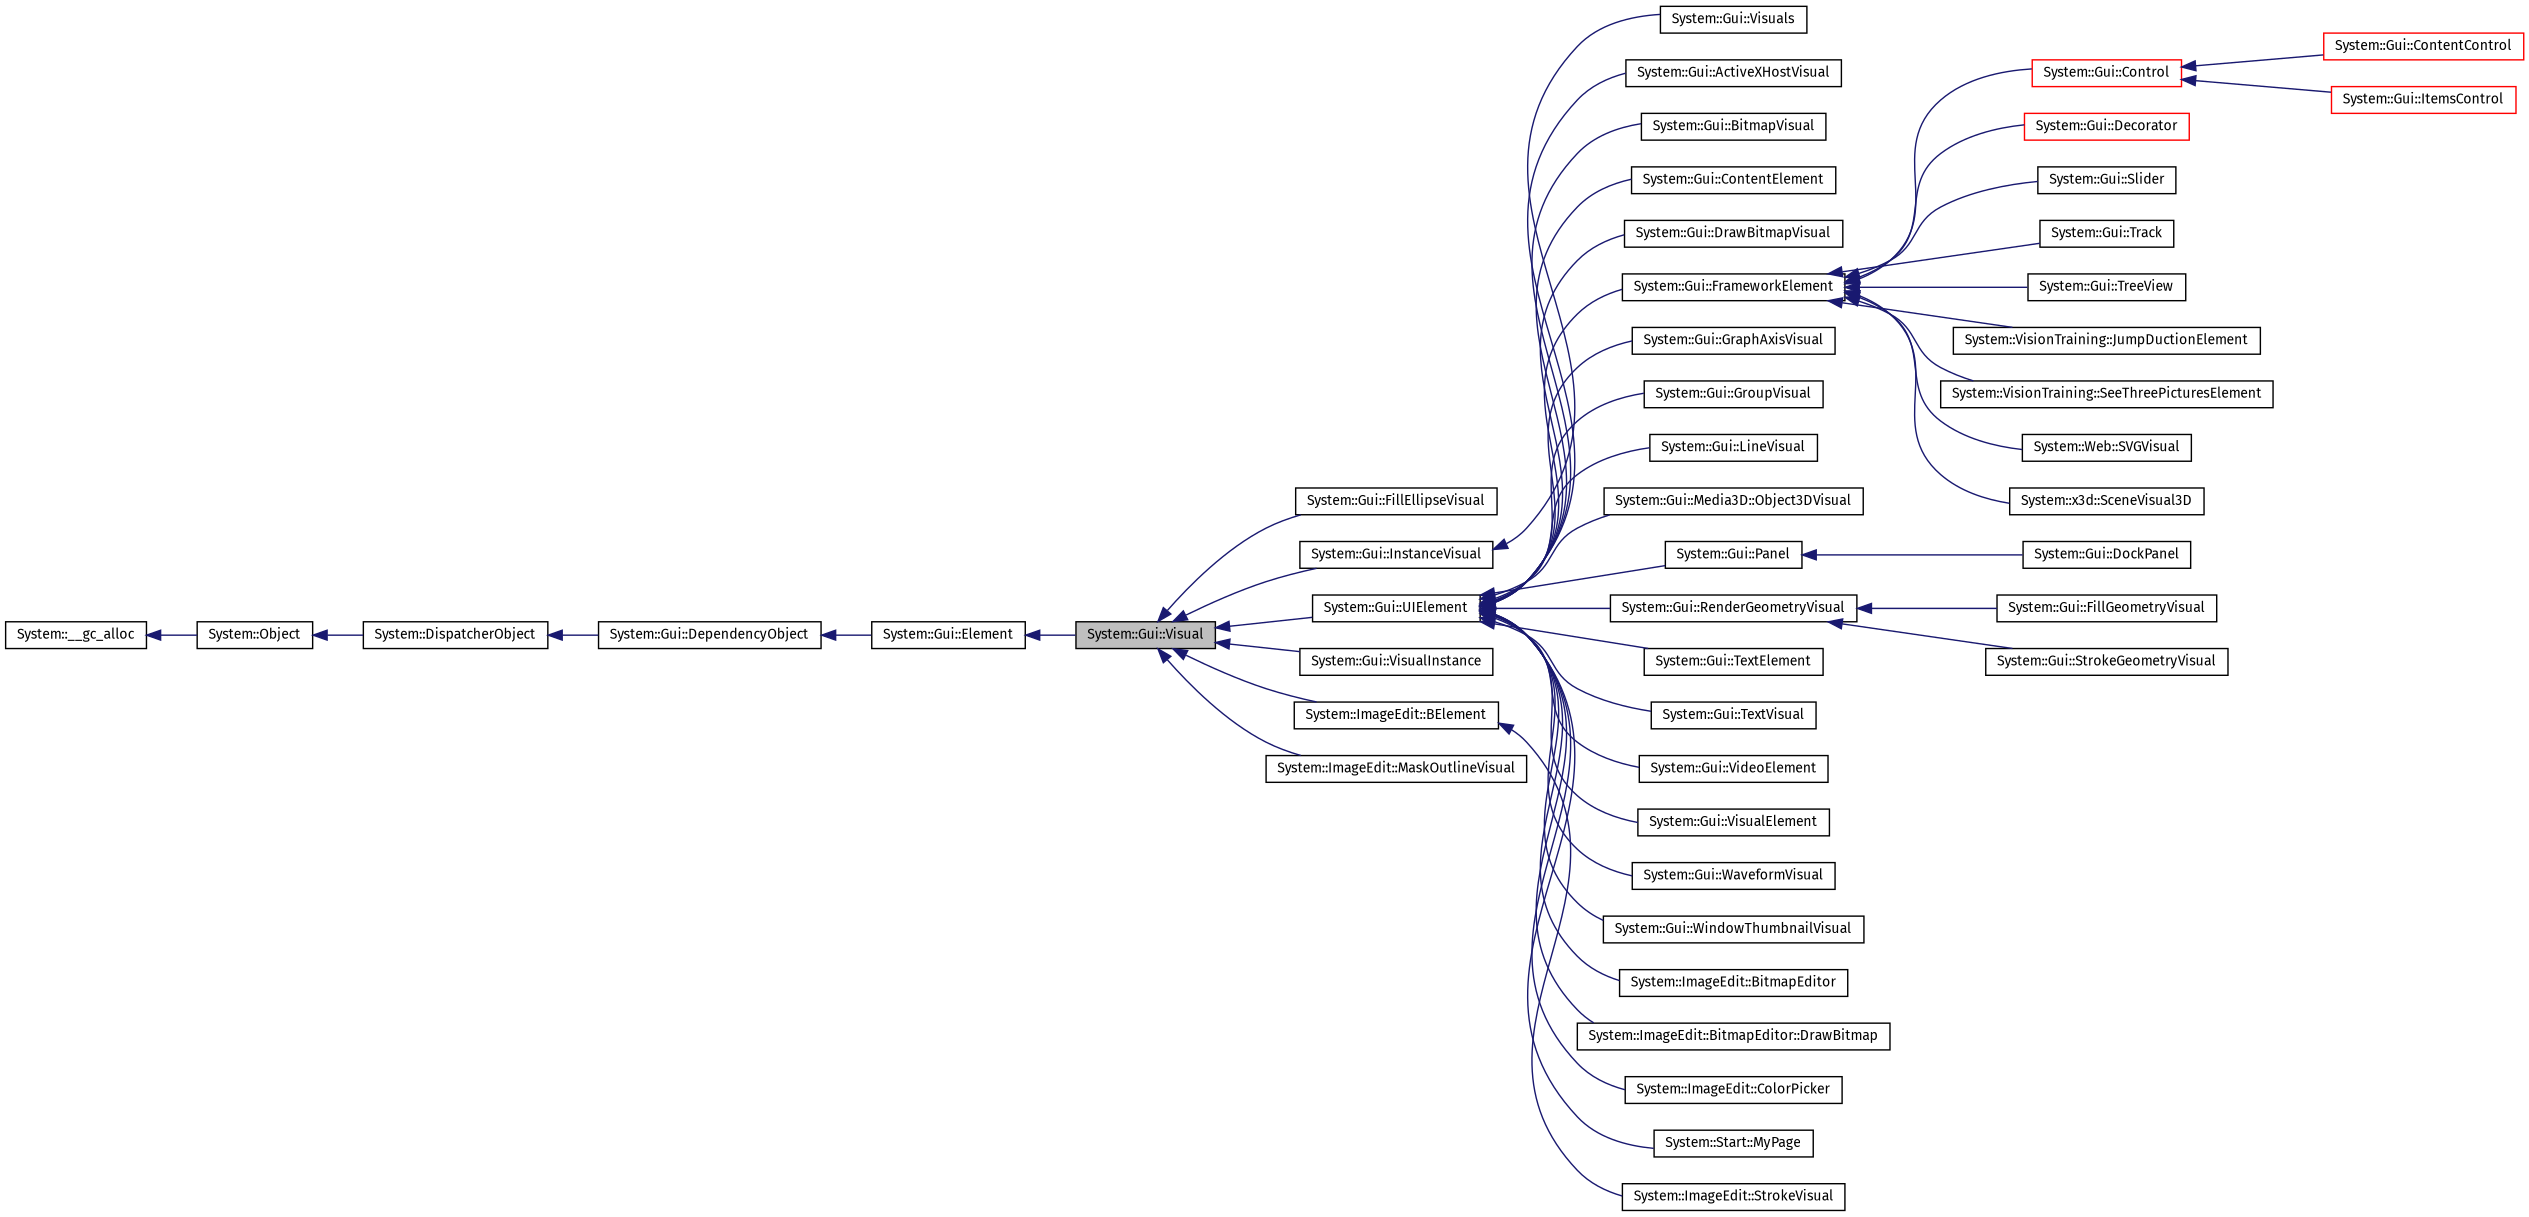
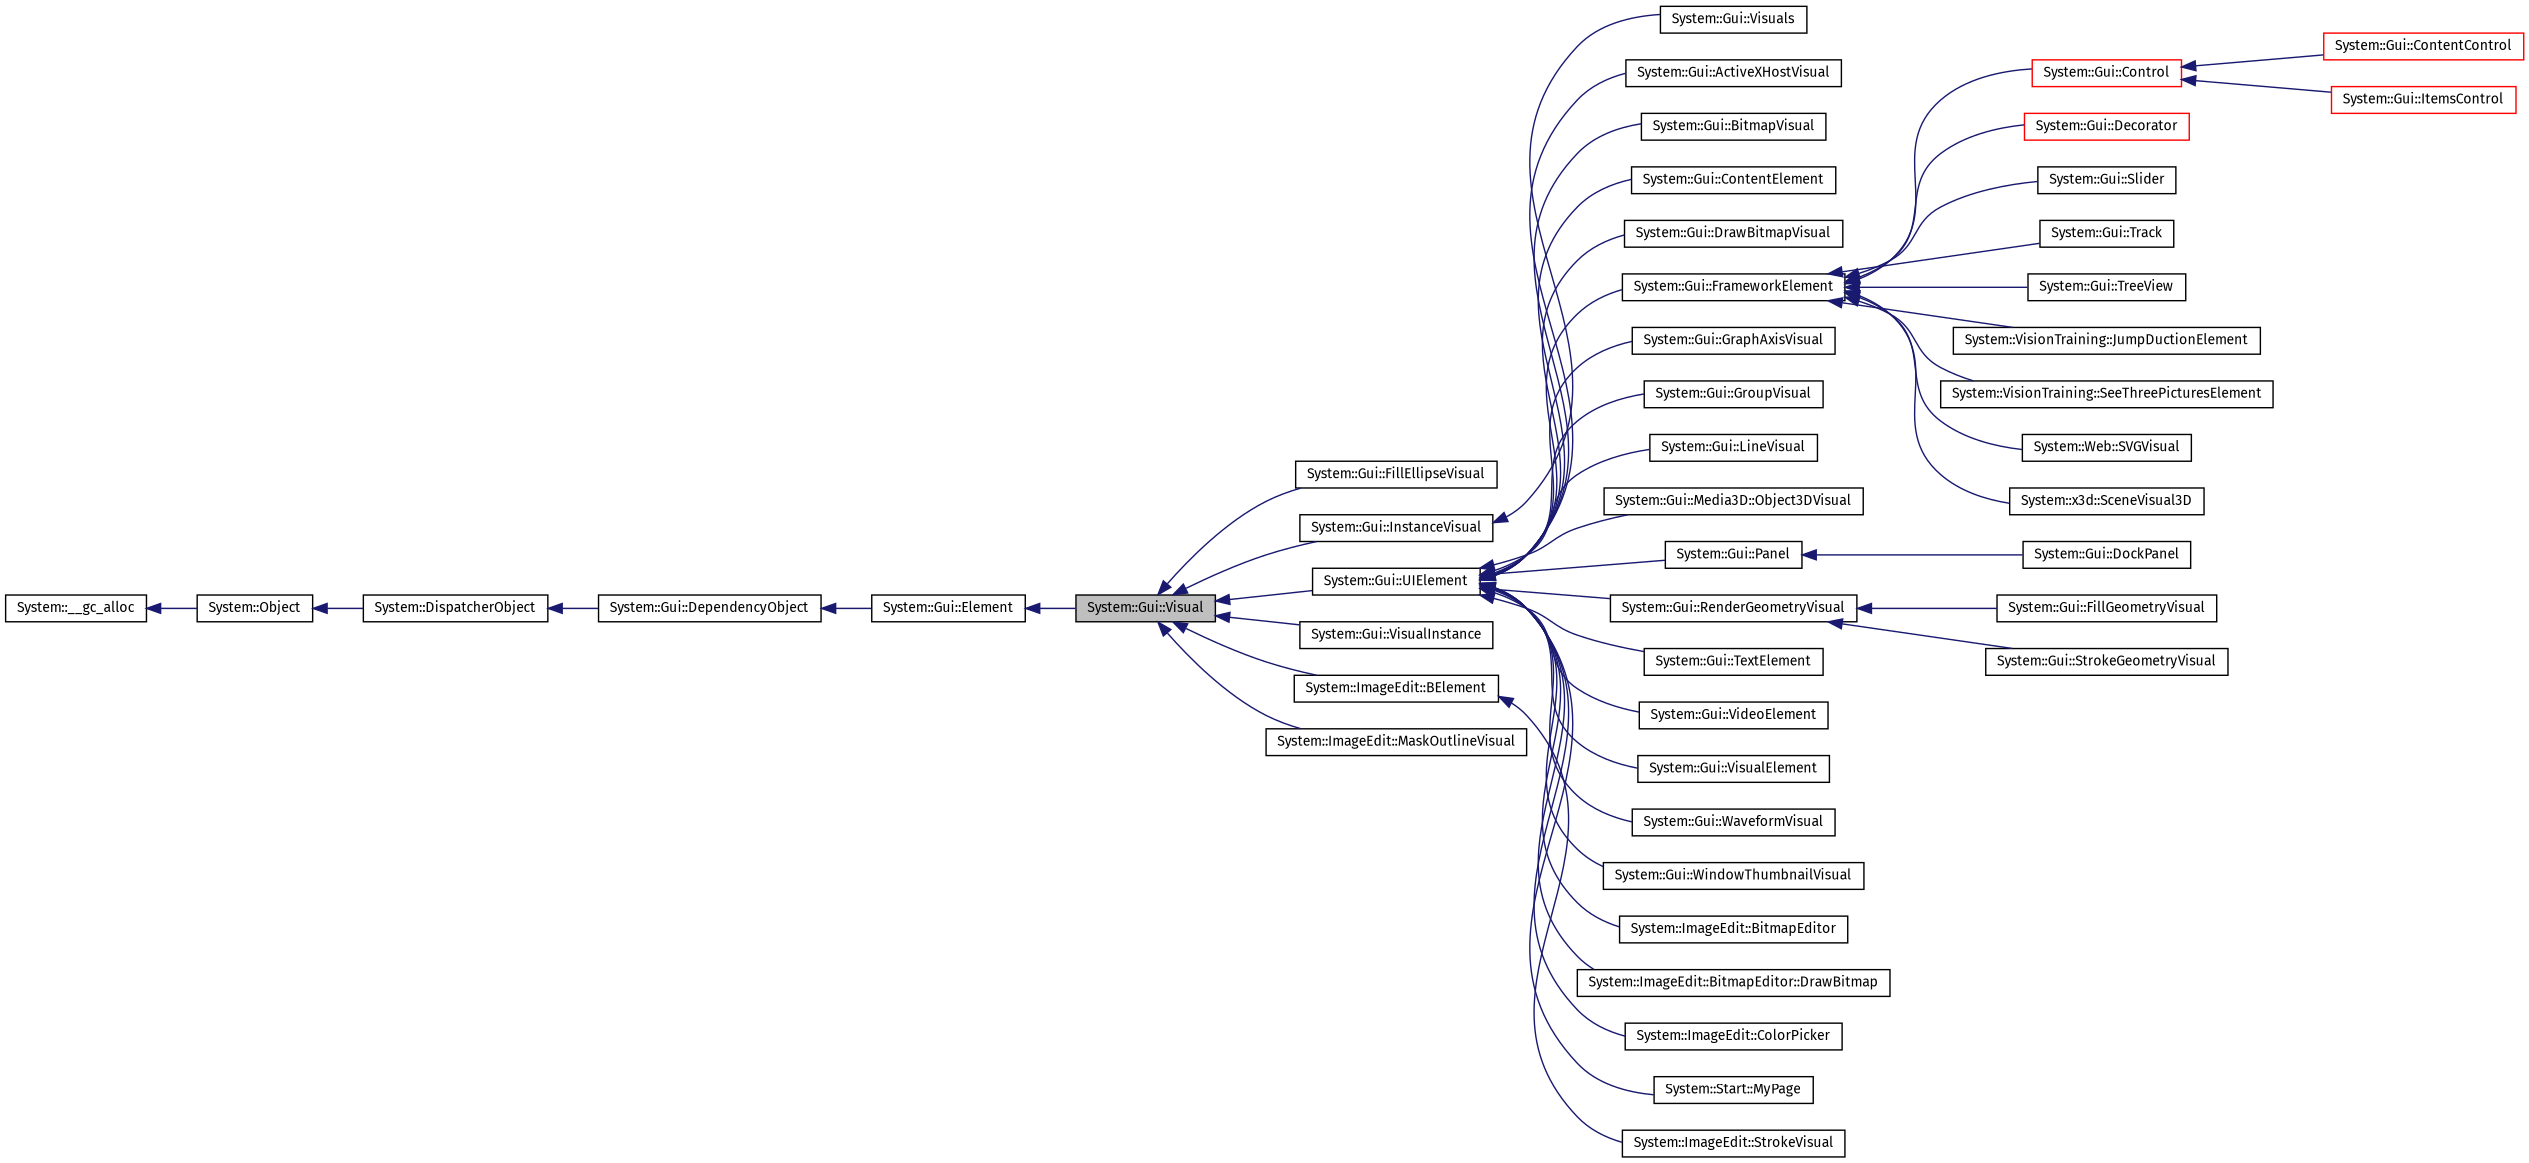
node "System::Gui::TextVisual": removed
